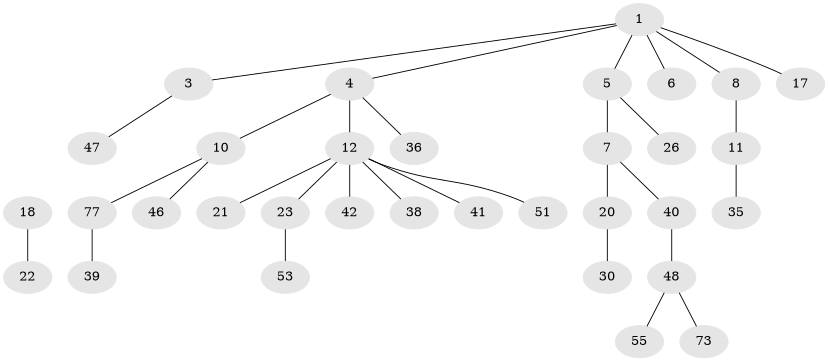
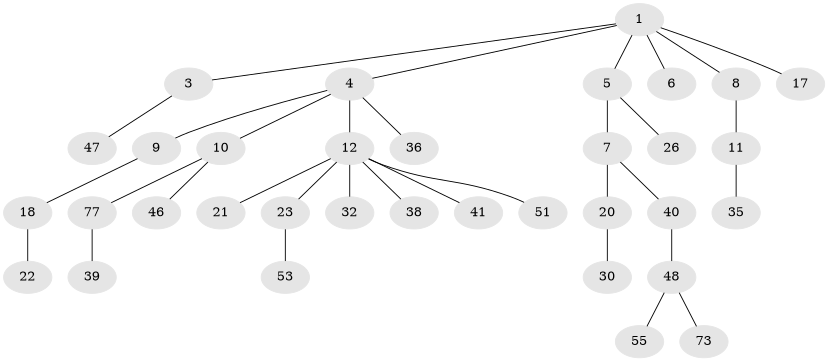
node "9": added
node "42": label "42" -> "32"
